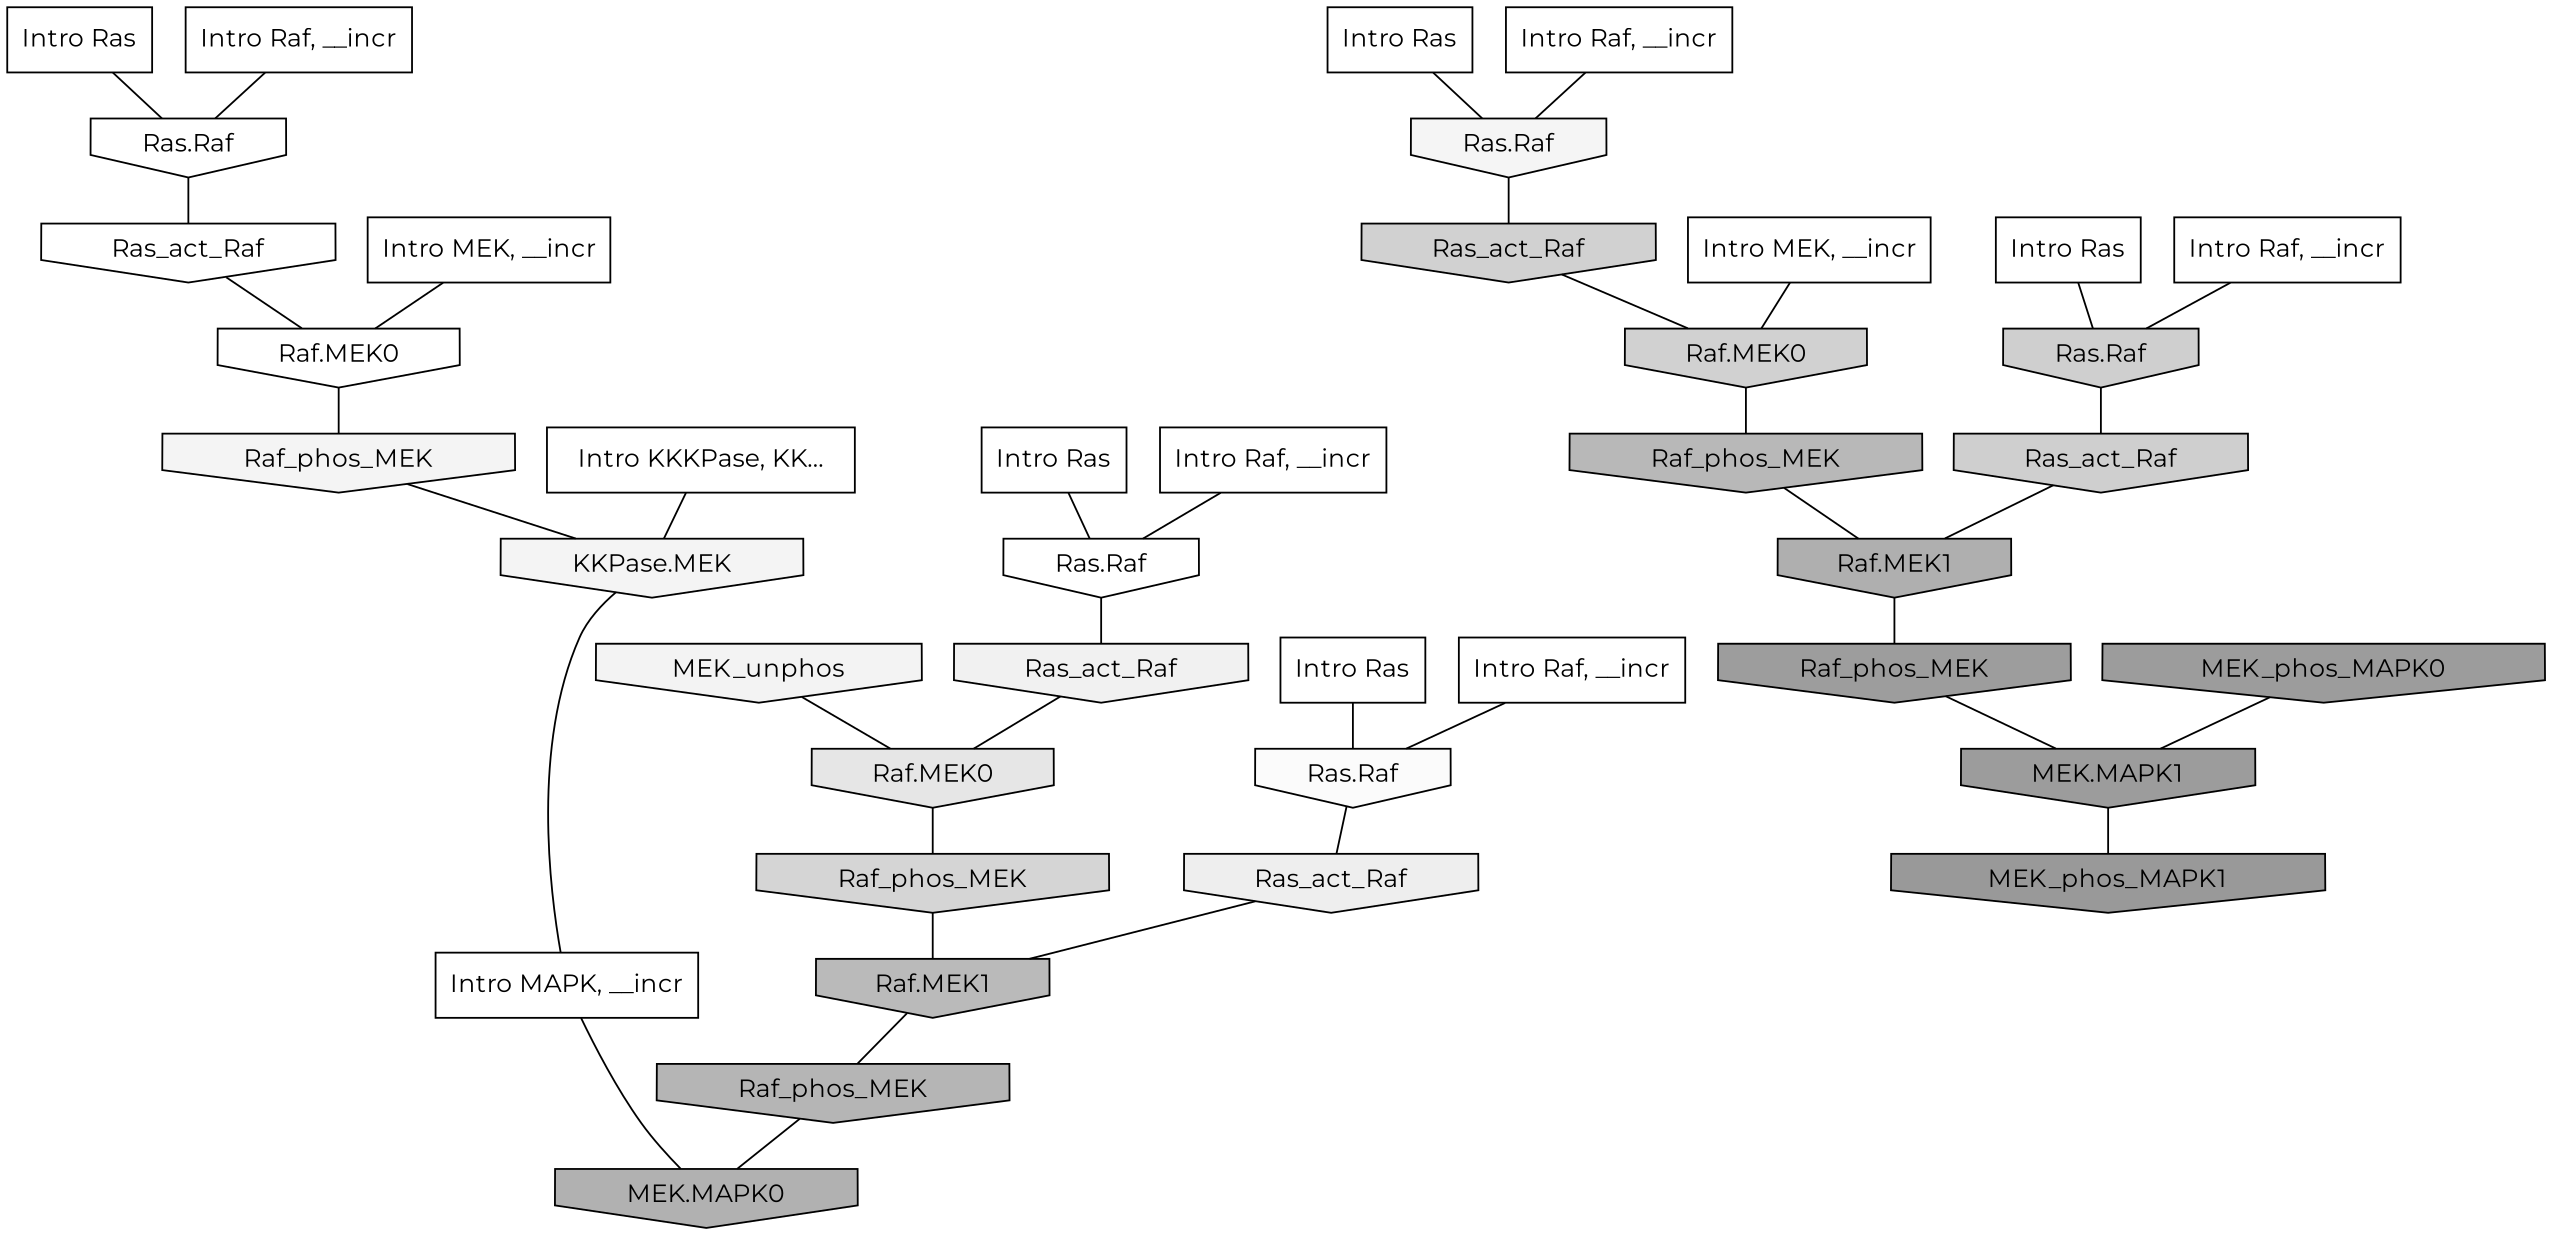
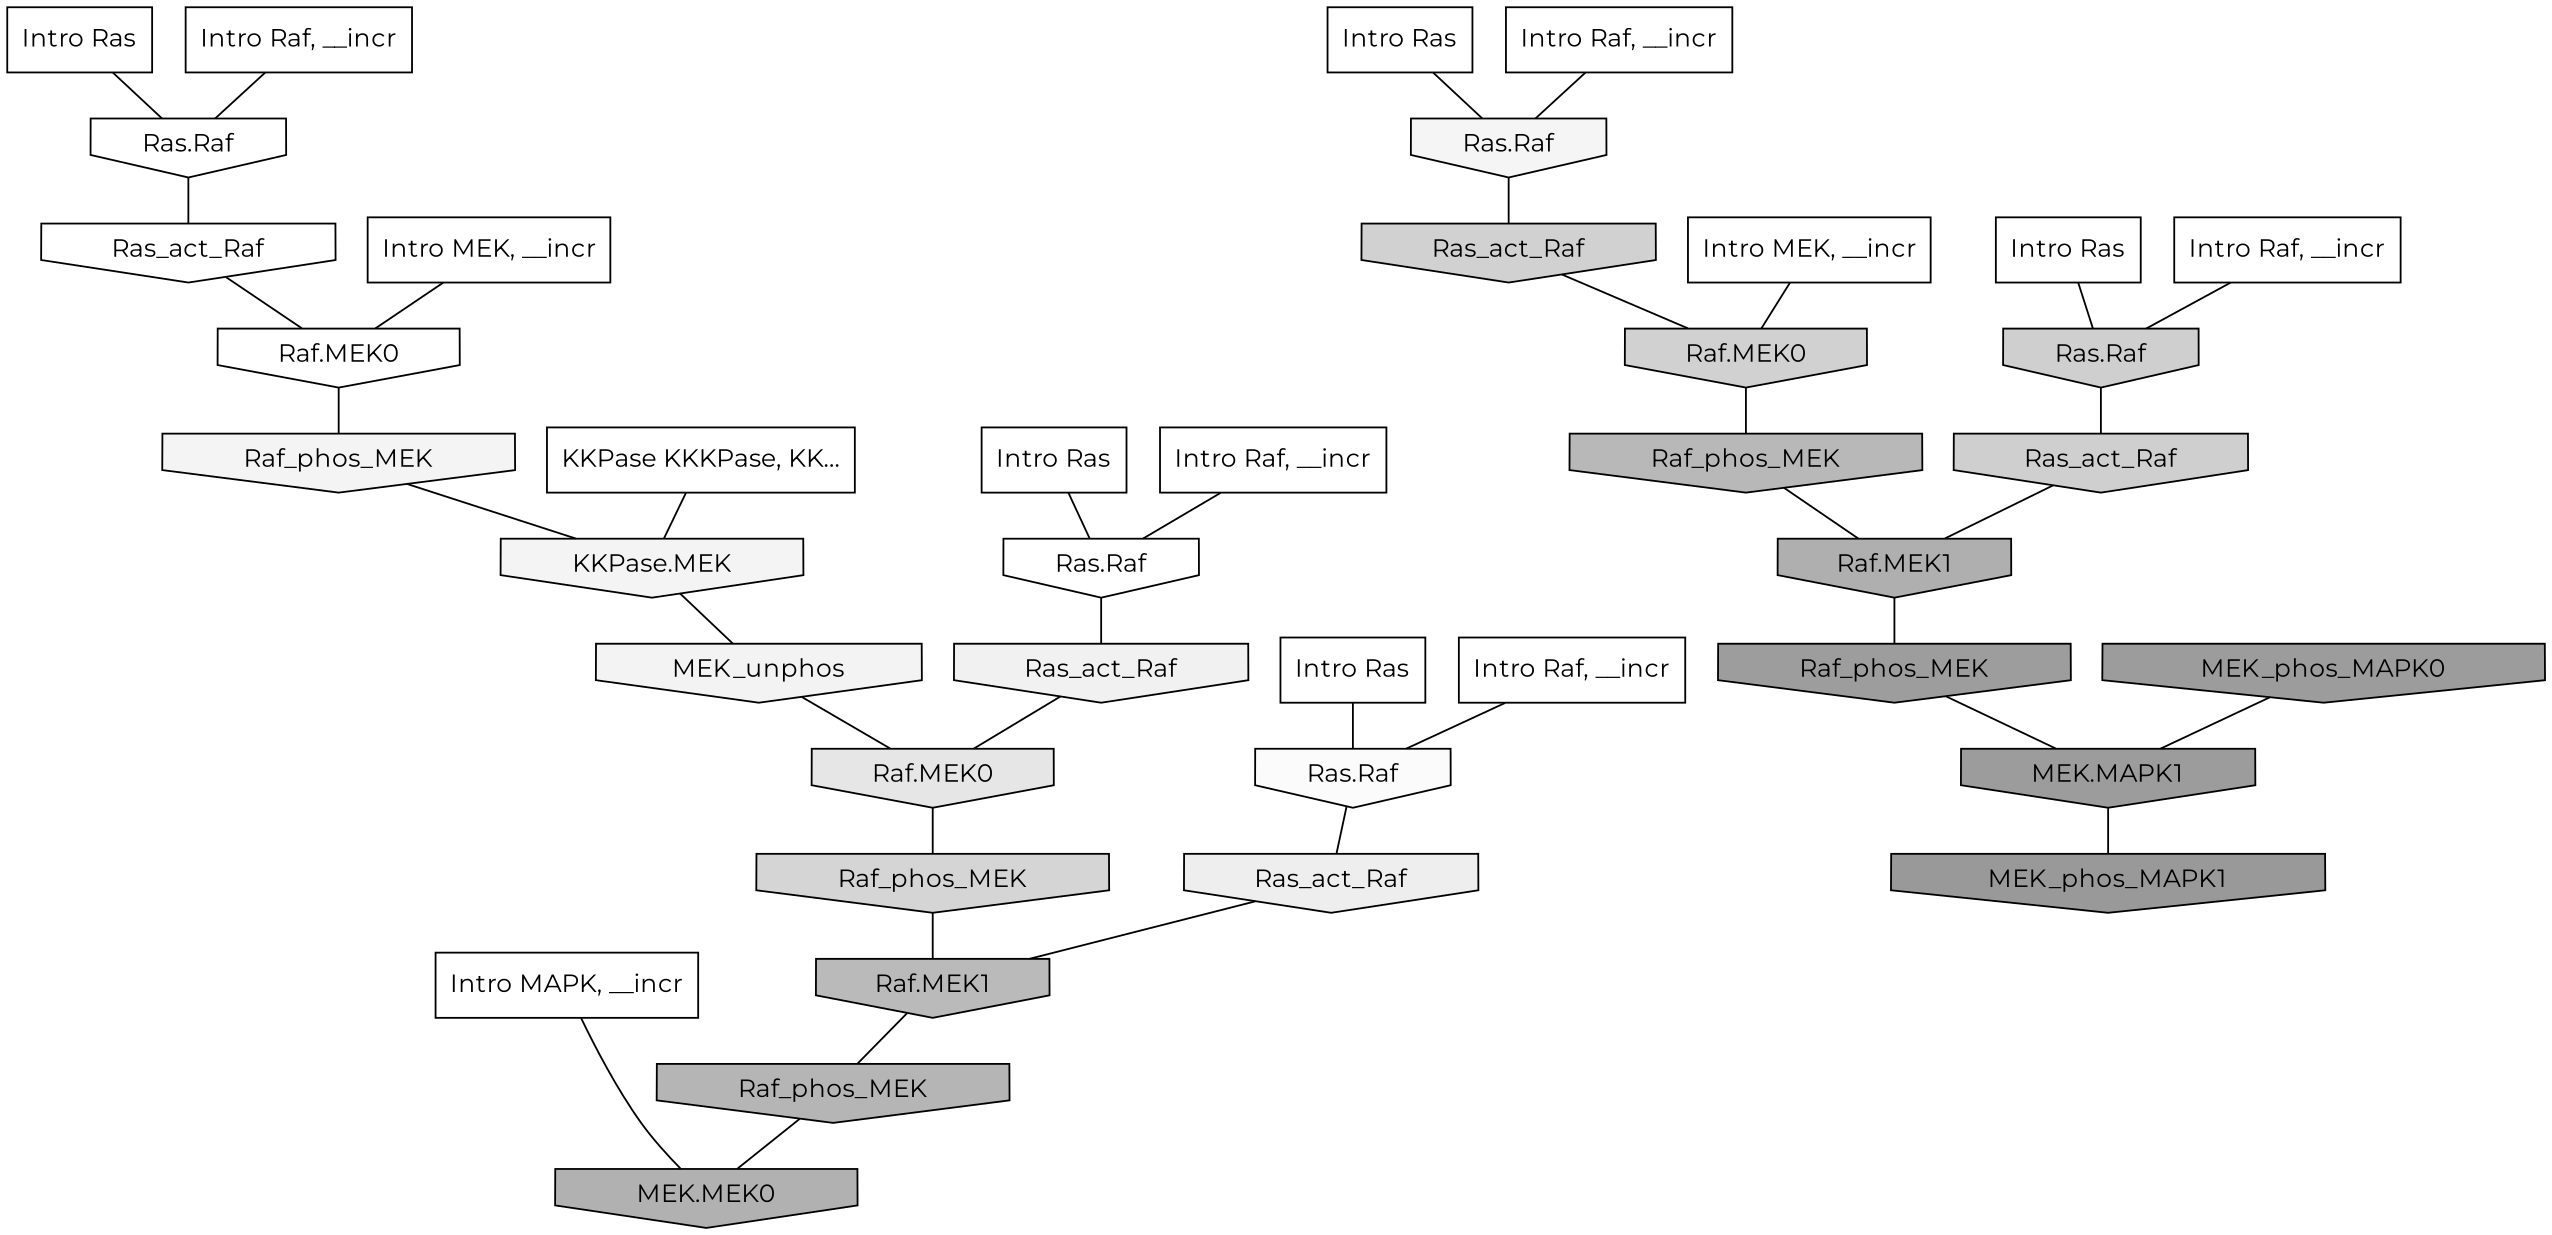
node "Intro KKKPase, KK...": label "Intro KKKPase, KK..." -> "KKPase KKKPase, KK..."
edge "KKPase.MEK" -- "Intro MAPK, __incr": now "KKPase.MEK" -- "MEK_unphos"
node "MEK.MAPK0": label "MEK.MAPK0" -> "MEK.MEK0"
